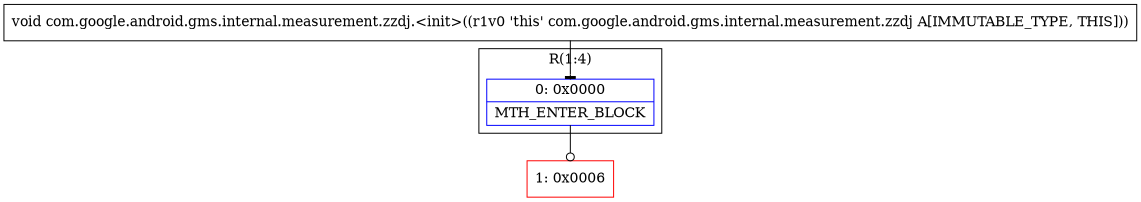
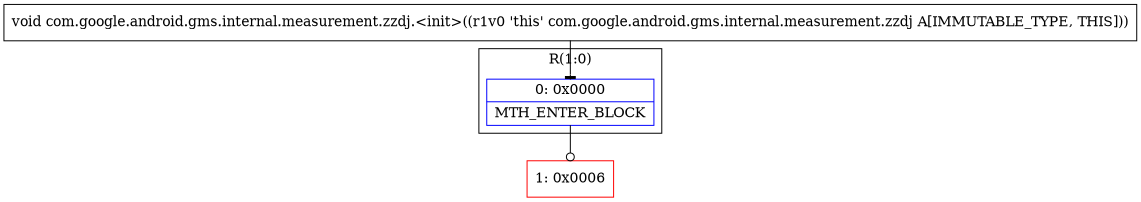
cluster "R(1:4)": label "R(1:4)" -> "R(1:0)"
